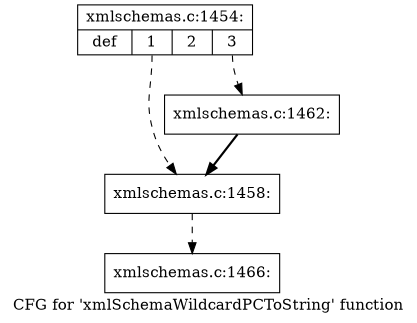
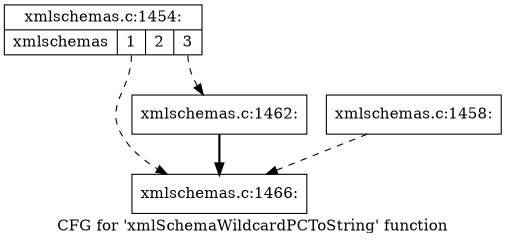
node "xmlschemas.c:1454:": text "def" -> "xmlschemas"
edge "xmlschemas.c:1454:" -> "xmlschemas.c:1458:": now "xmlschemas.c:1454:" -> "xmlschemas.c:1466:"
edge "xmlschemas.c:1462:" -> "xmlschemas.c:1458:": now "xmlschemas.c:1462:" -> "xmlschemas.c:1466:"
